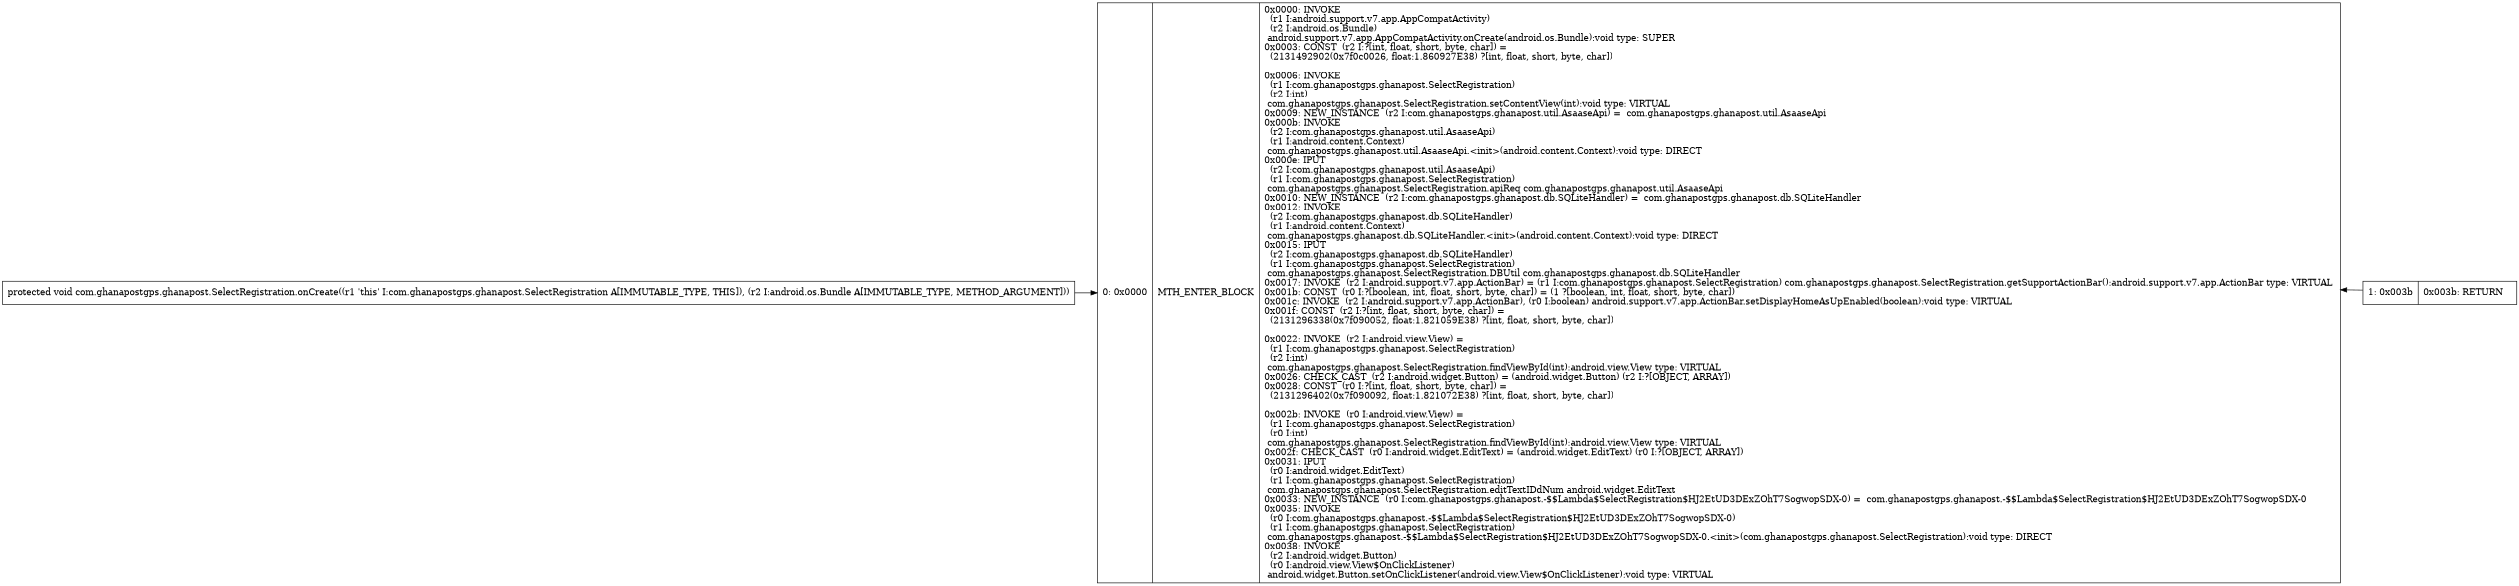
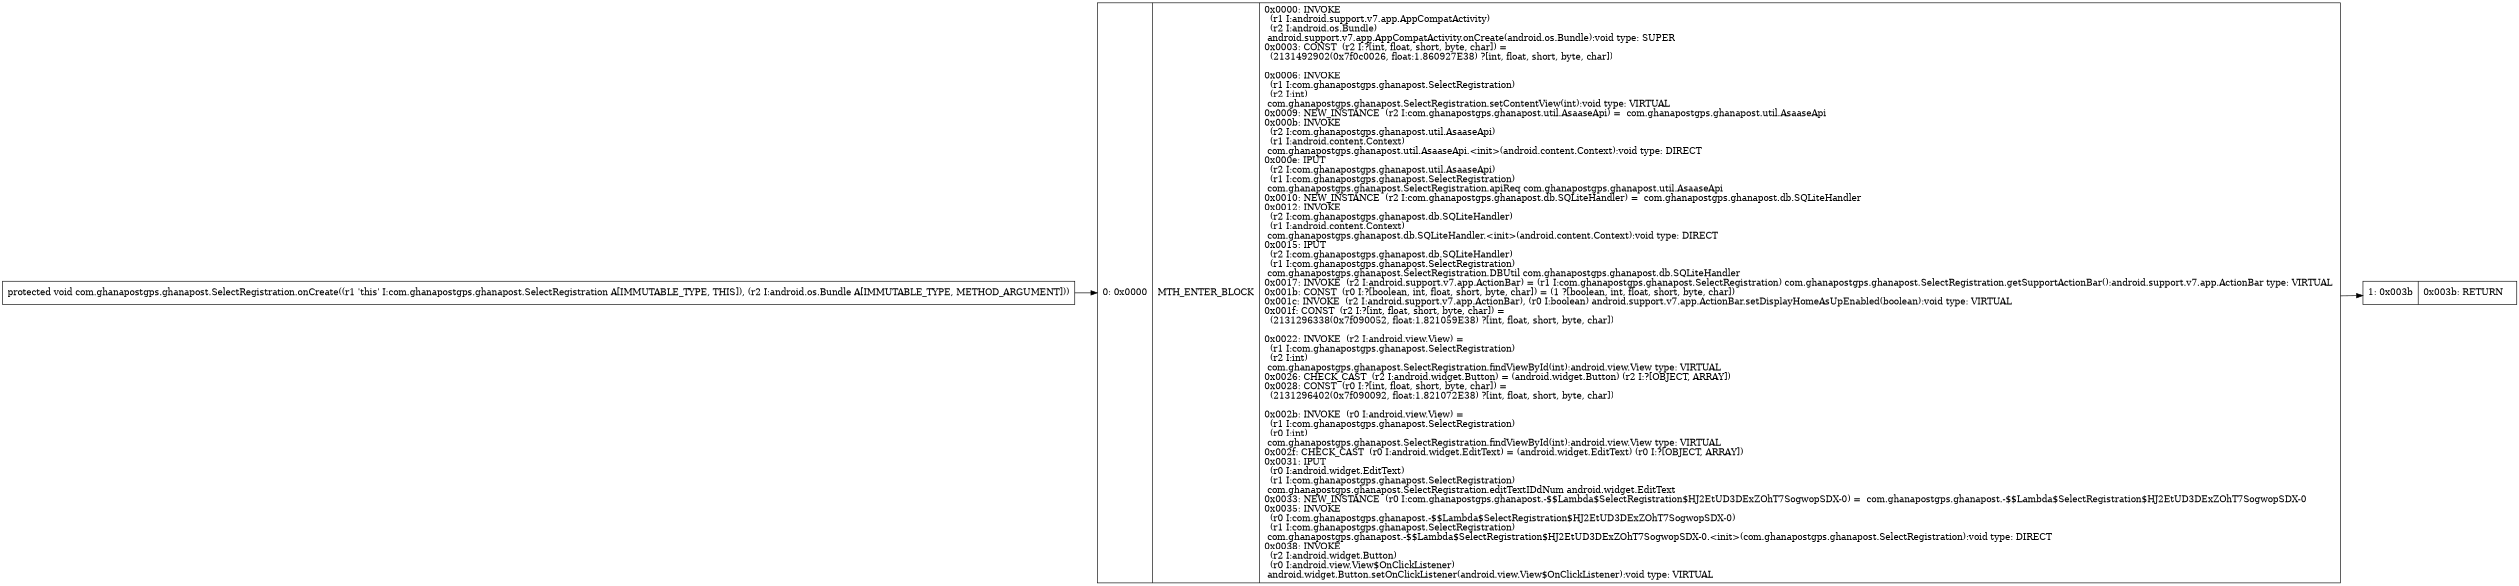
edge "1: 0x003b" -> "0: 0x0000": reversed
